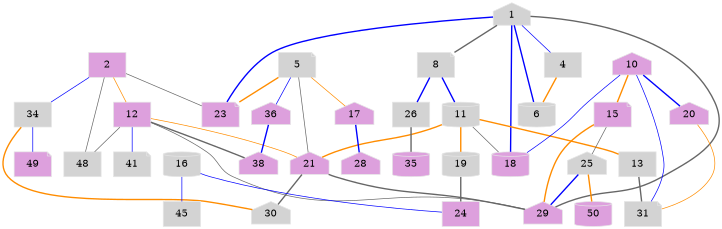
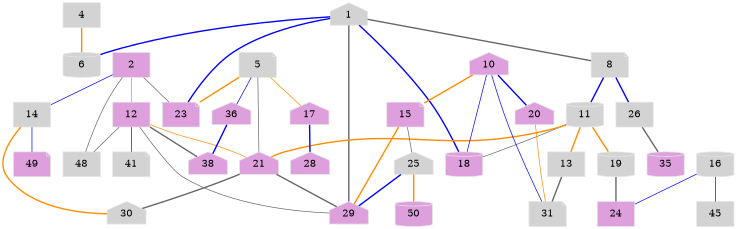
edge "1" -- "4": removed
node "34": label "34" -> "14"
